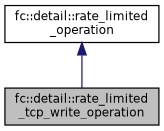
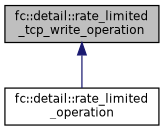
edge "fc::detail::rate_limited _tcp_write_operation" -> "fc::detail::rate_limited _operation": reversed
